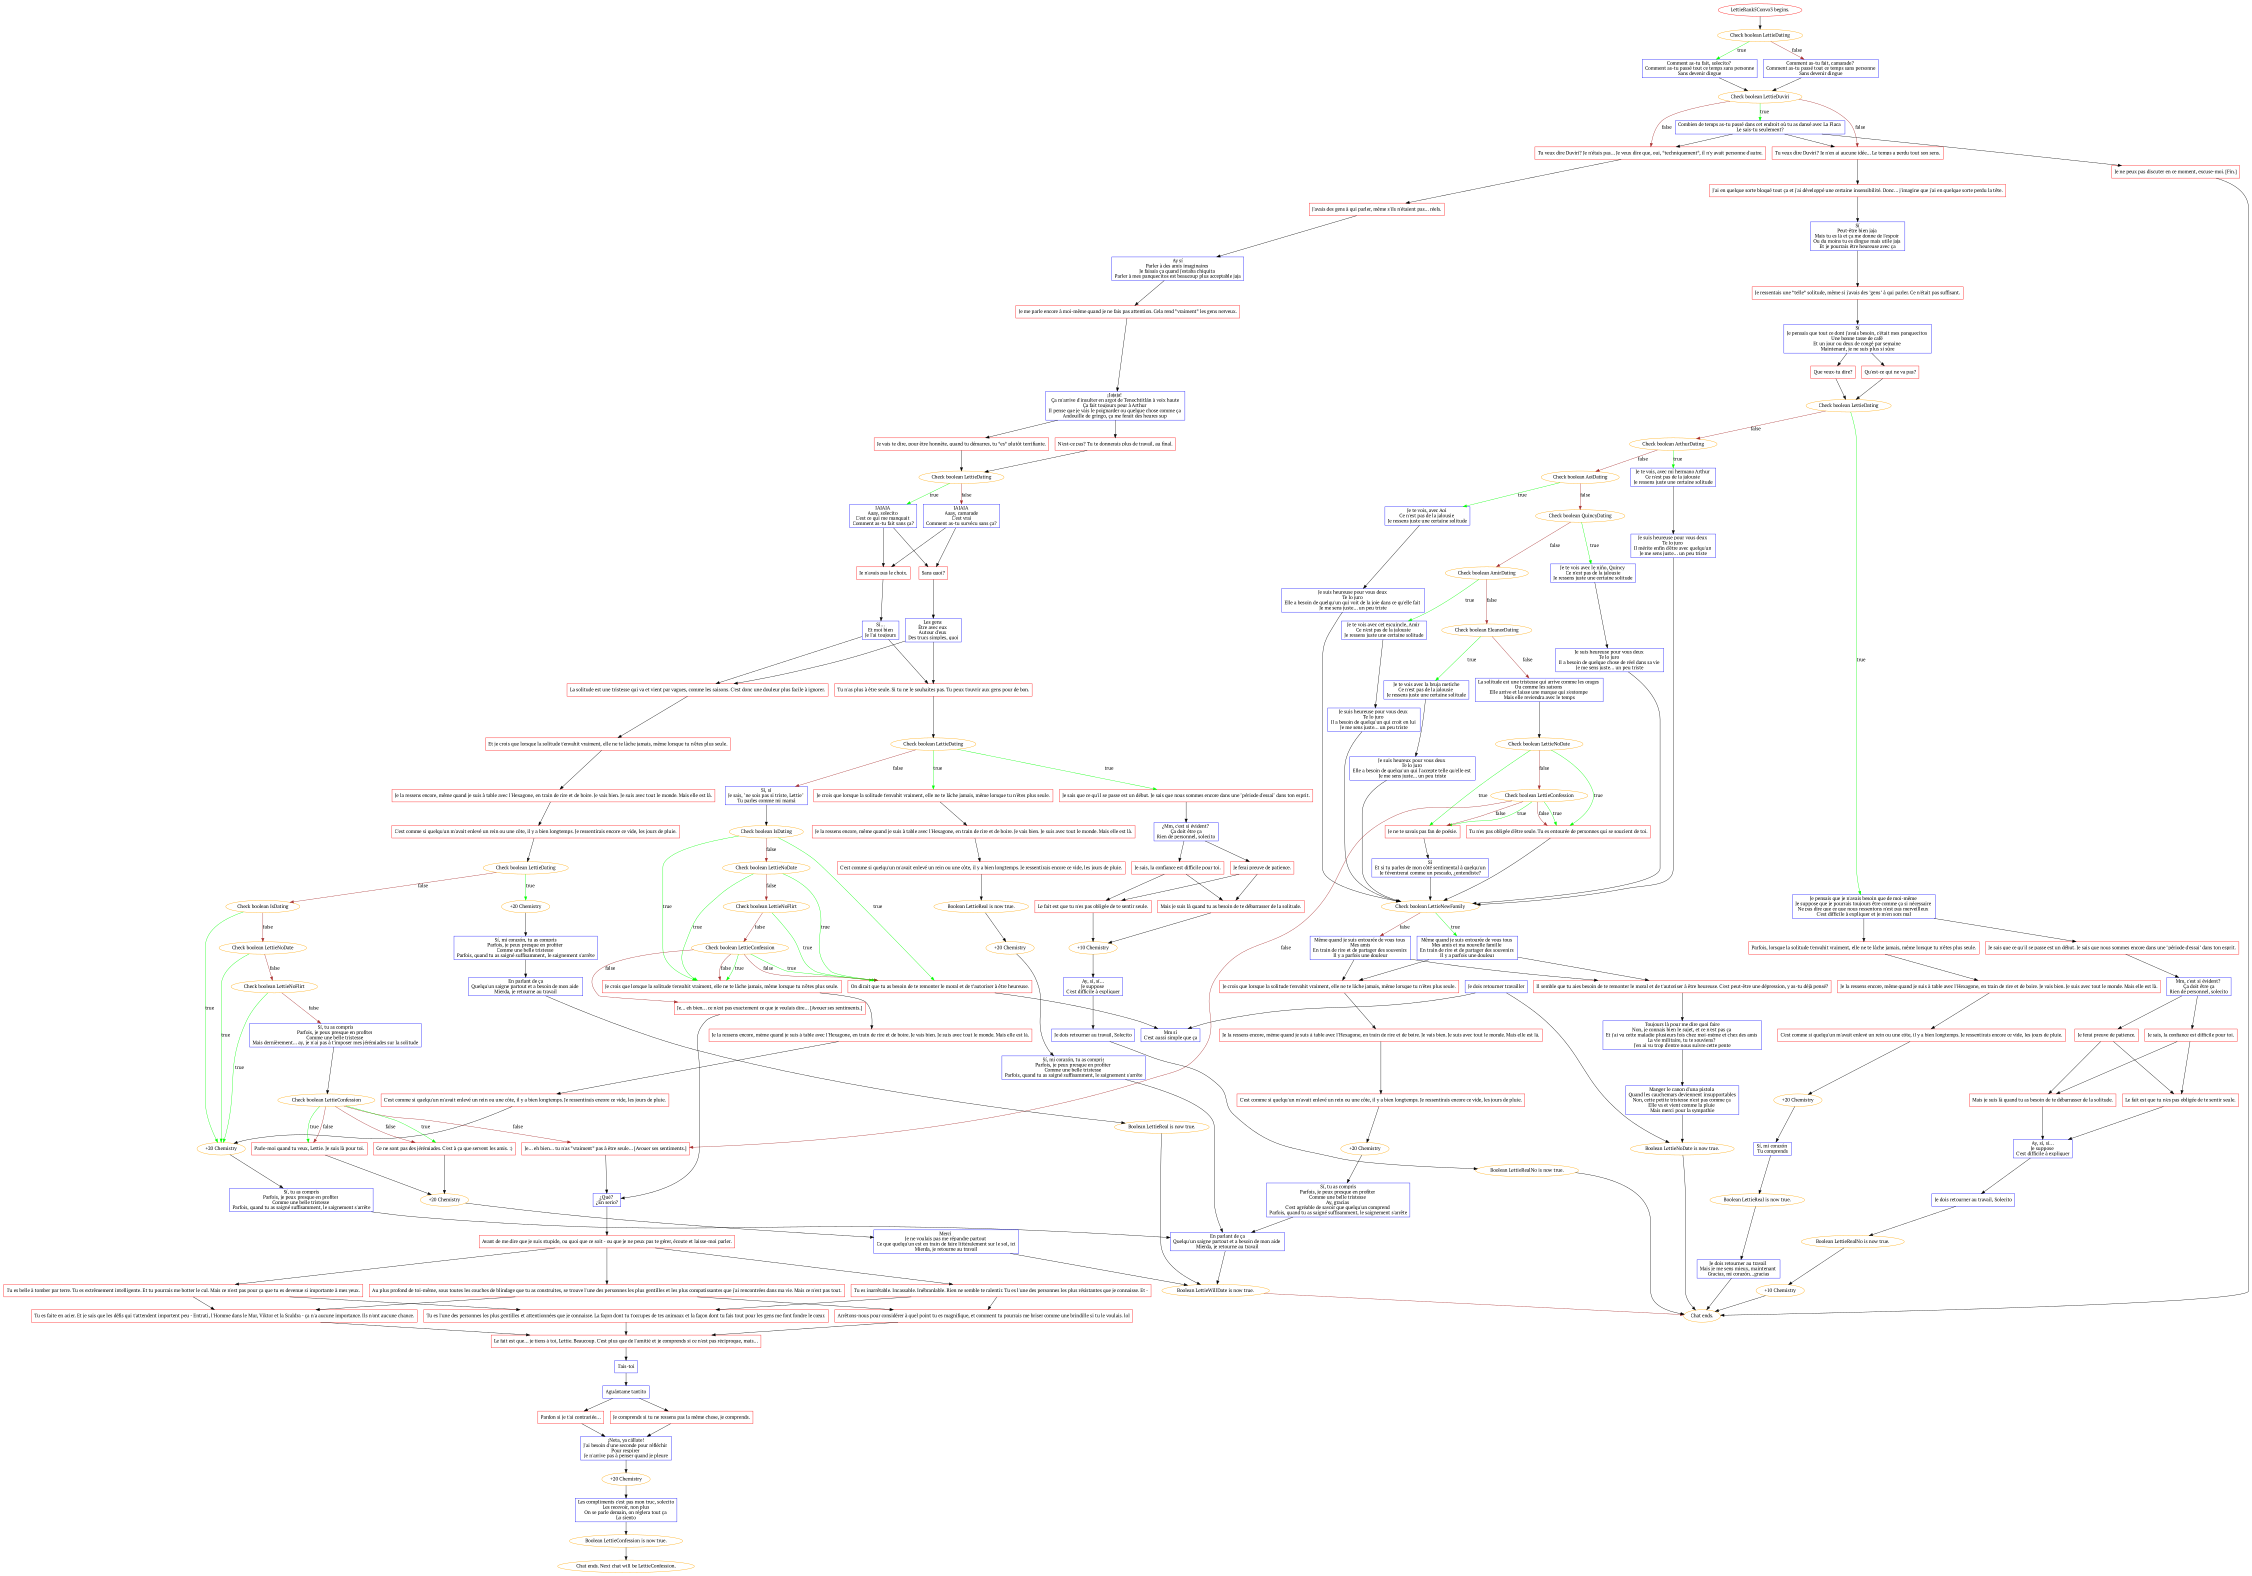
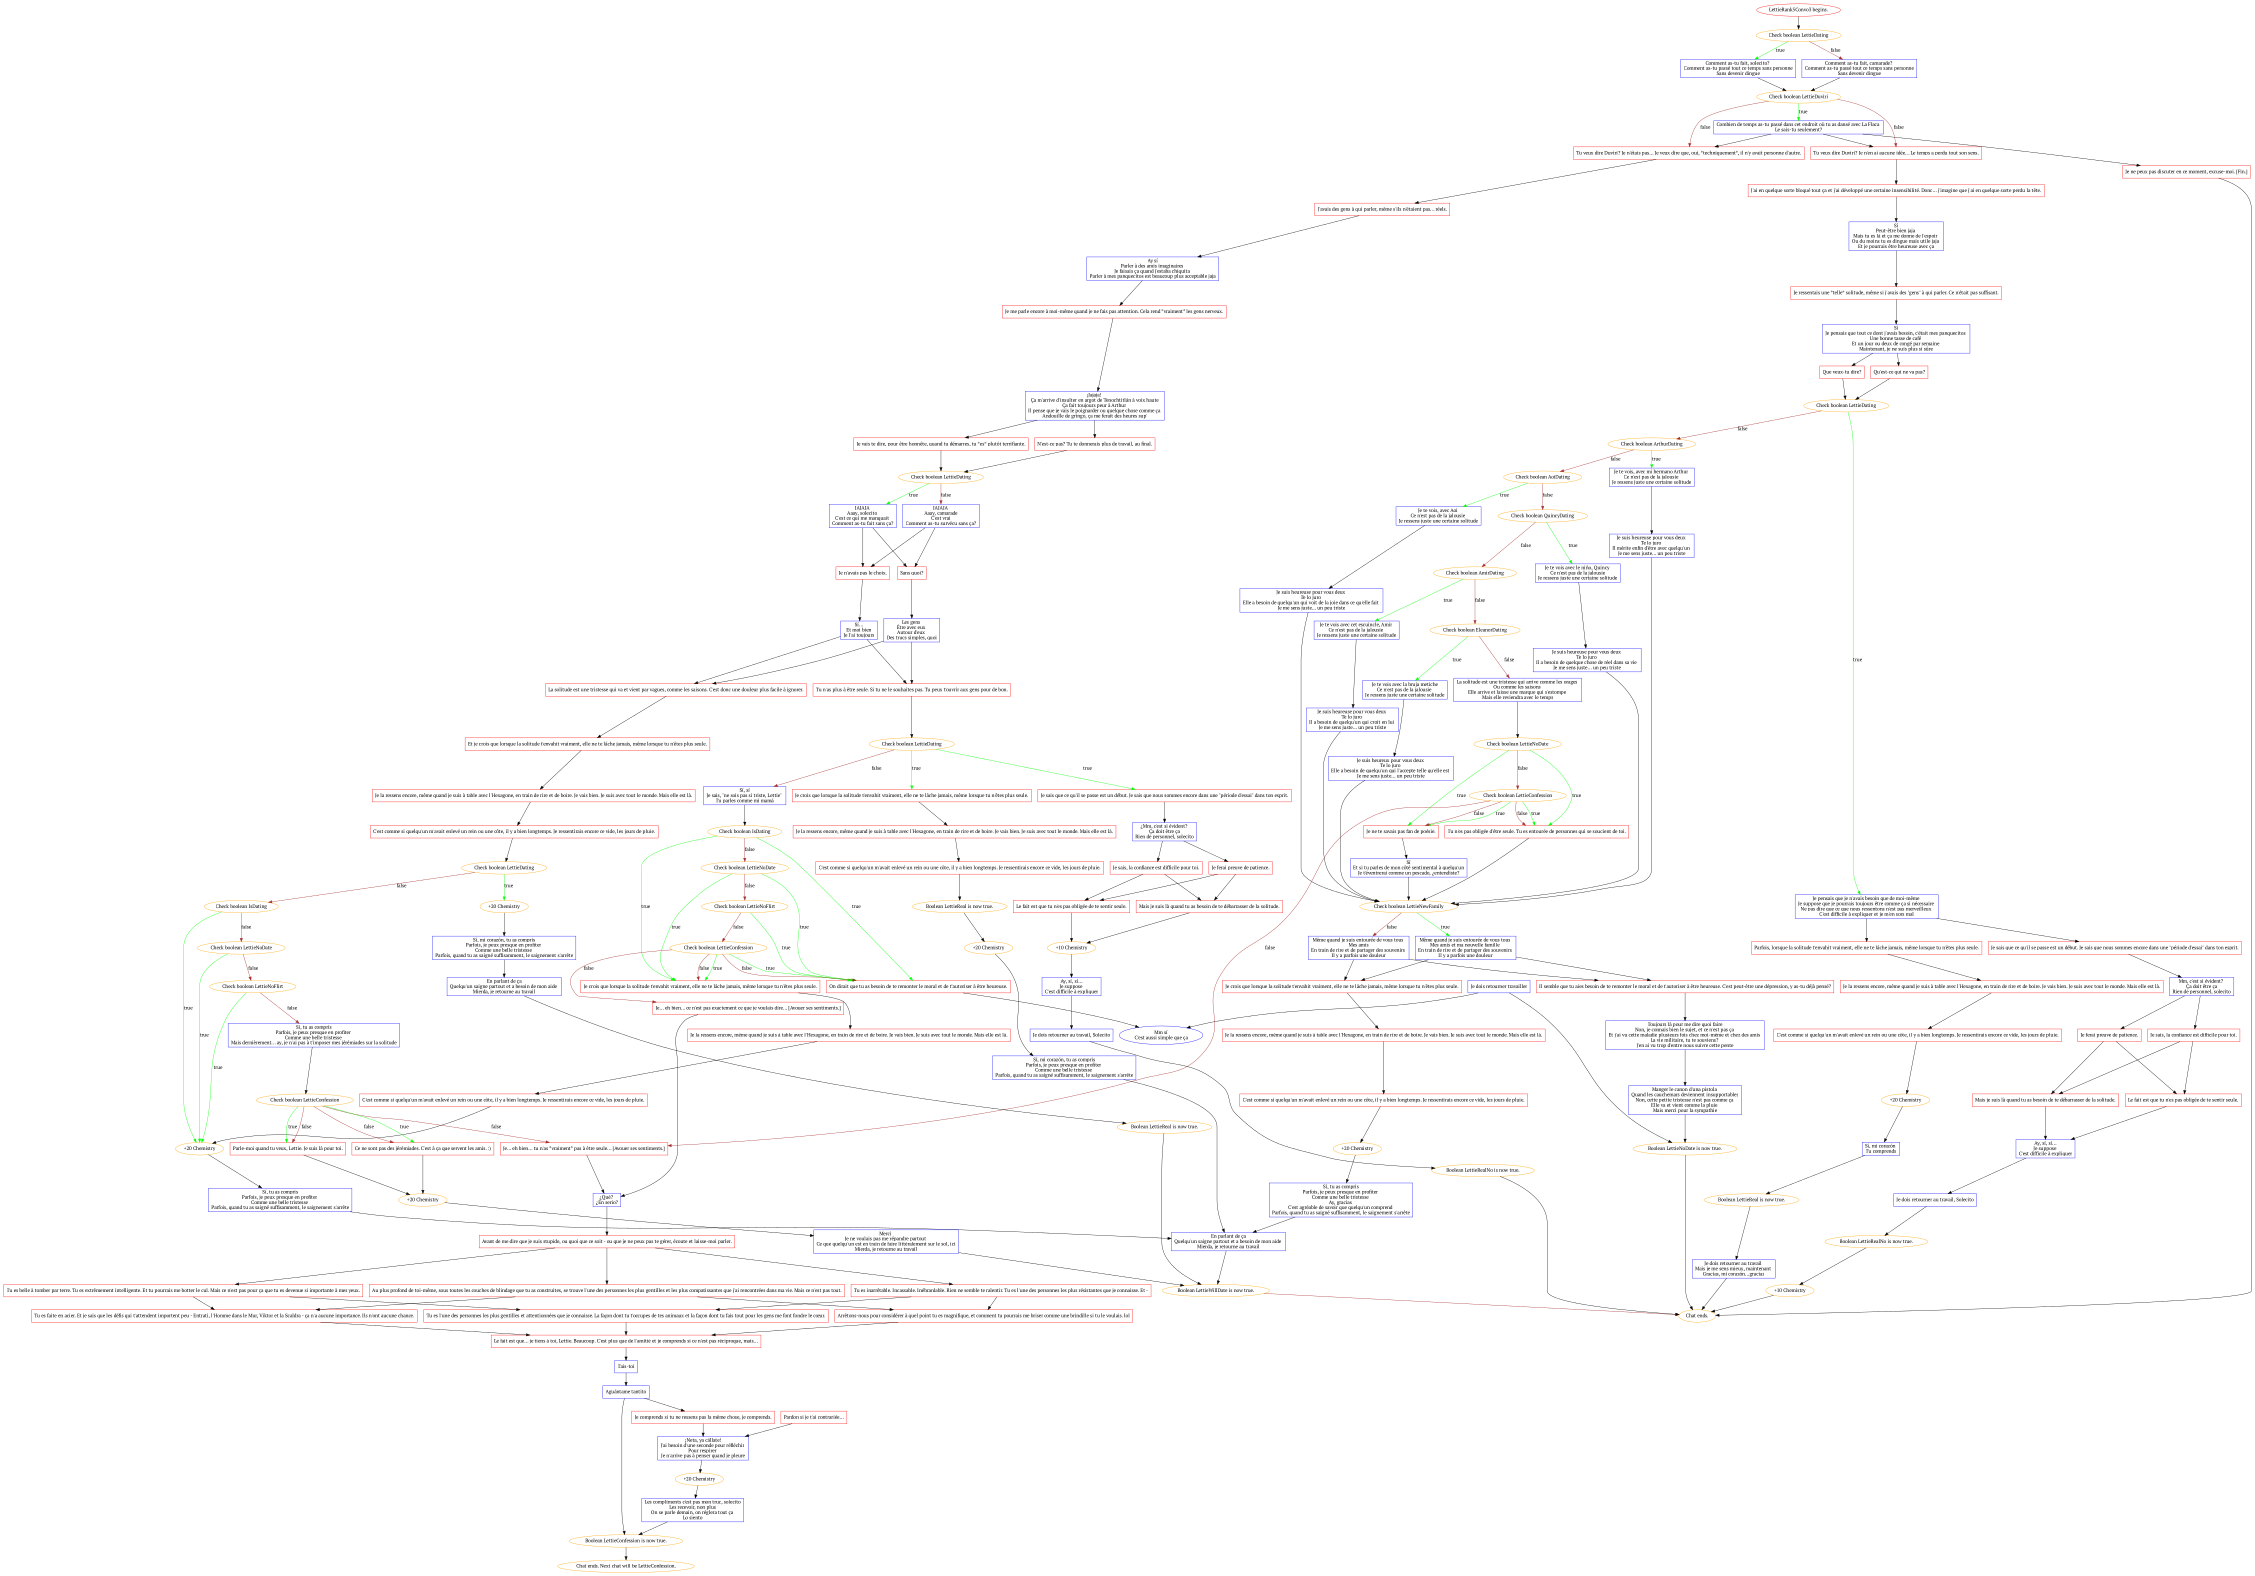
node "Mm sí C'est aussi simple que ça": shape box -> ellipse
edge "Aguántame tantito" -> "Pardon si je t'ai contrariée...": now "Aguántame tantito" -> "Boolean LettieConfession is now true."
